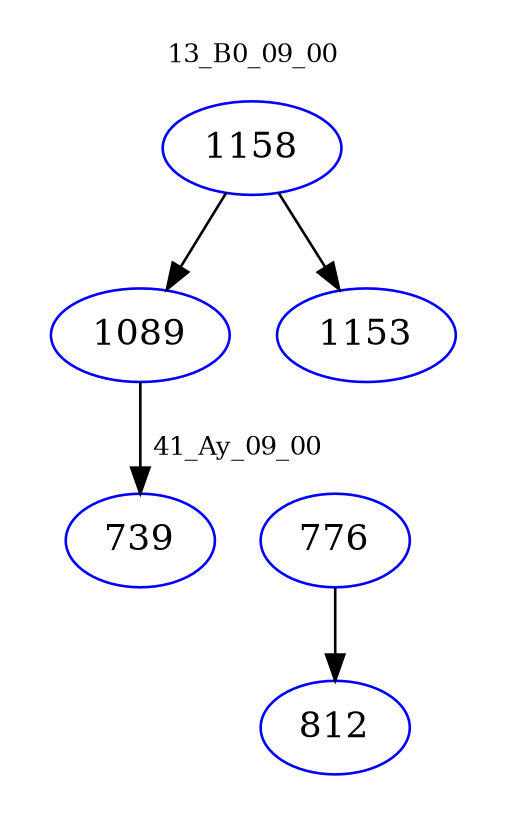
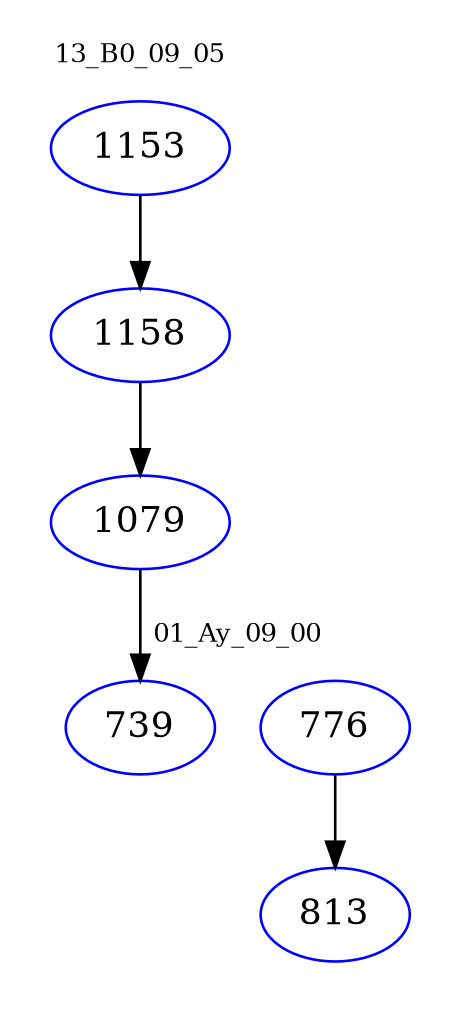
cluster "13_B0_09_00": label "13_B0_09_00" -> "13_B0_09_05"
edge "1158" -> "1153": reversed
node "1089": label "1089" -> "1079"
cluster "41_Ay_09_00": label "41_Ay_09_00" -> "01_Ay_09_00"
node "812": label "812" -> "813"
